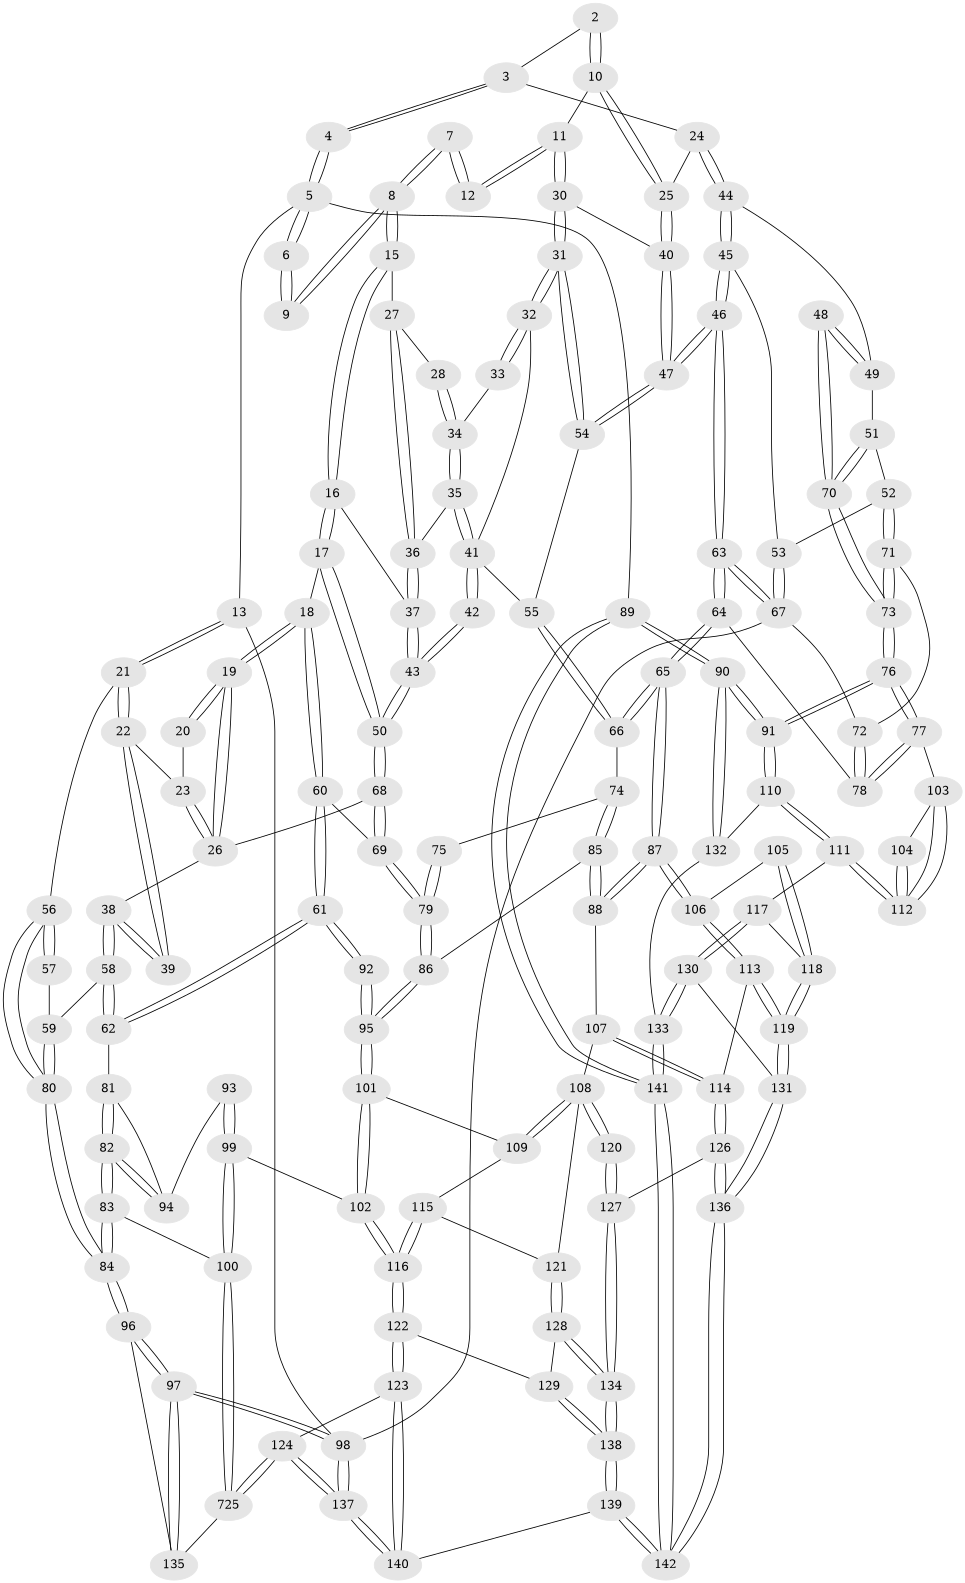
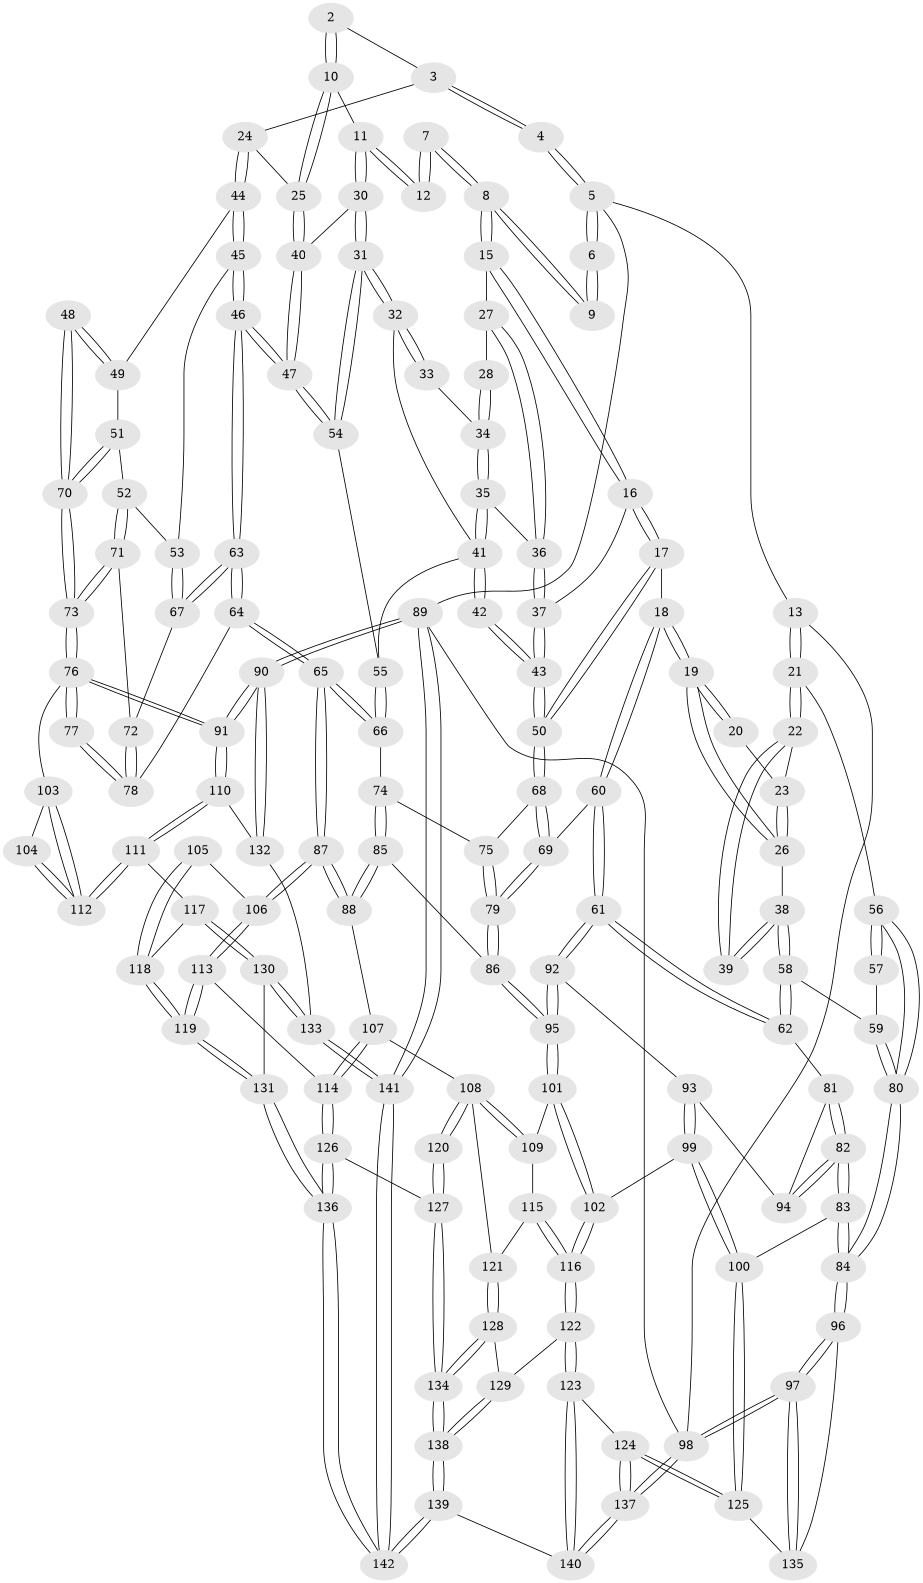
edge "77" -- "103": now "76" -- "103"
edge "68" -- "26": now "68" -- "75"
edge "67" -- "98": now "89" -- "98"
edge "92" -- "93": added
node "725": label "725" -> "125"
